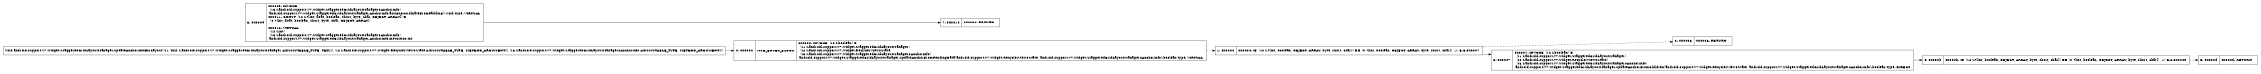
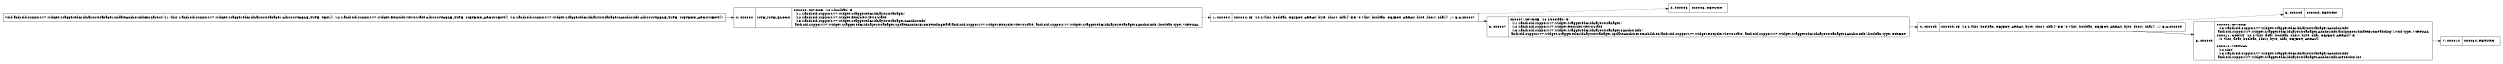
edge "4: 0x000b" -> "6: 0x000e": added
node "0: 0x0000": text "MTH_ENTER_BLOCK" -> "MTH_MTH_BLOCK"
